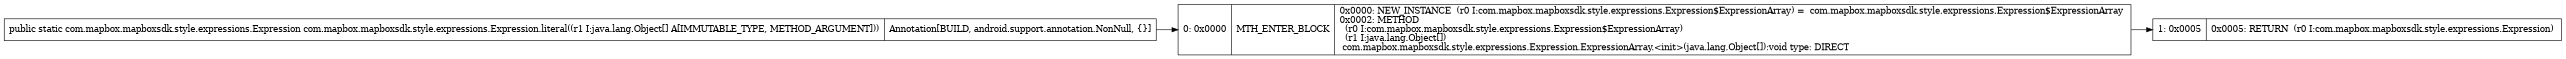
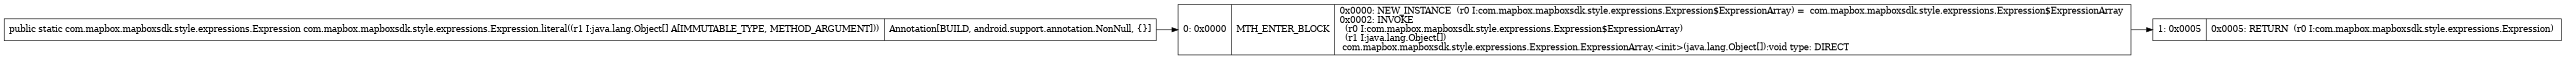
node "0: 0x0000": text "0x0002: METHOD" -> "0x0002: INVOKE"
